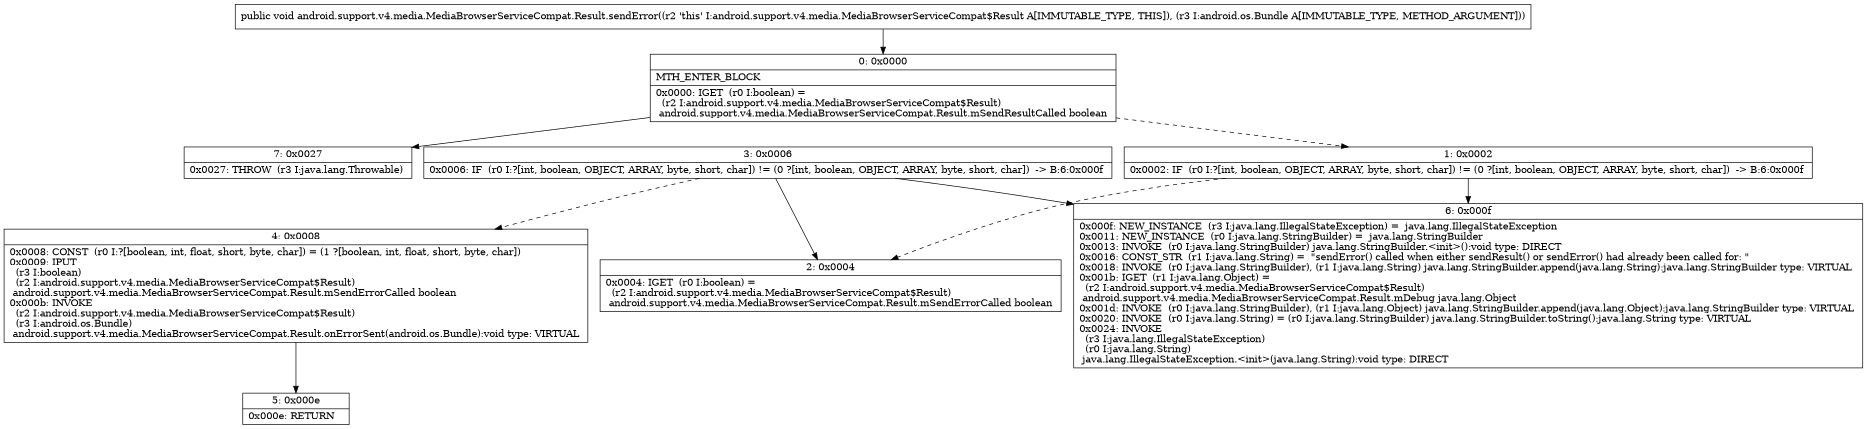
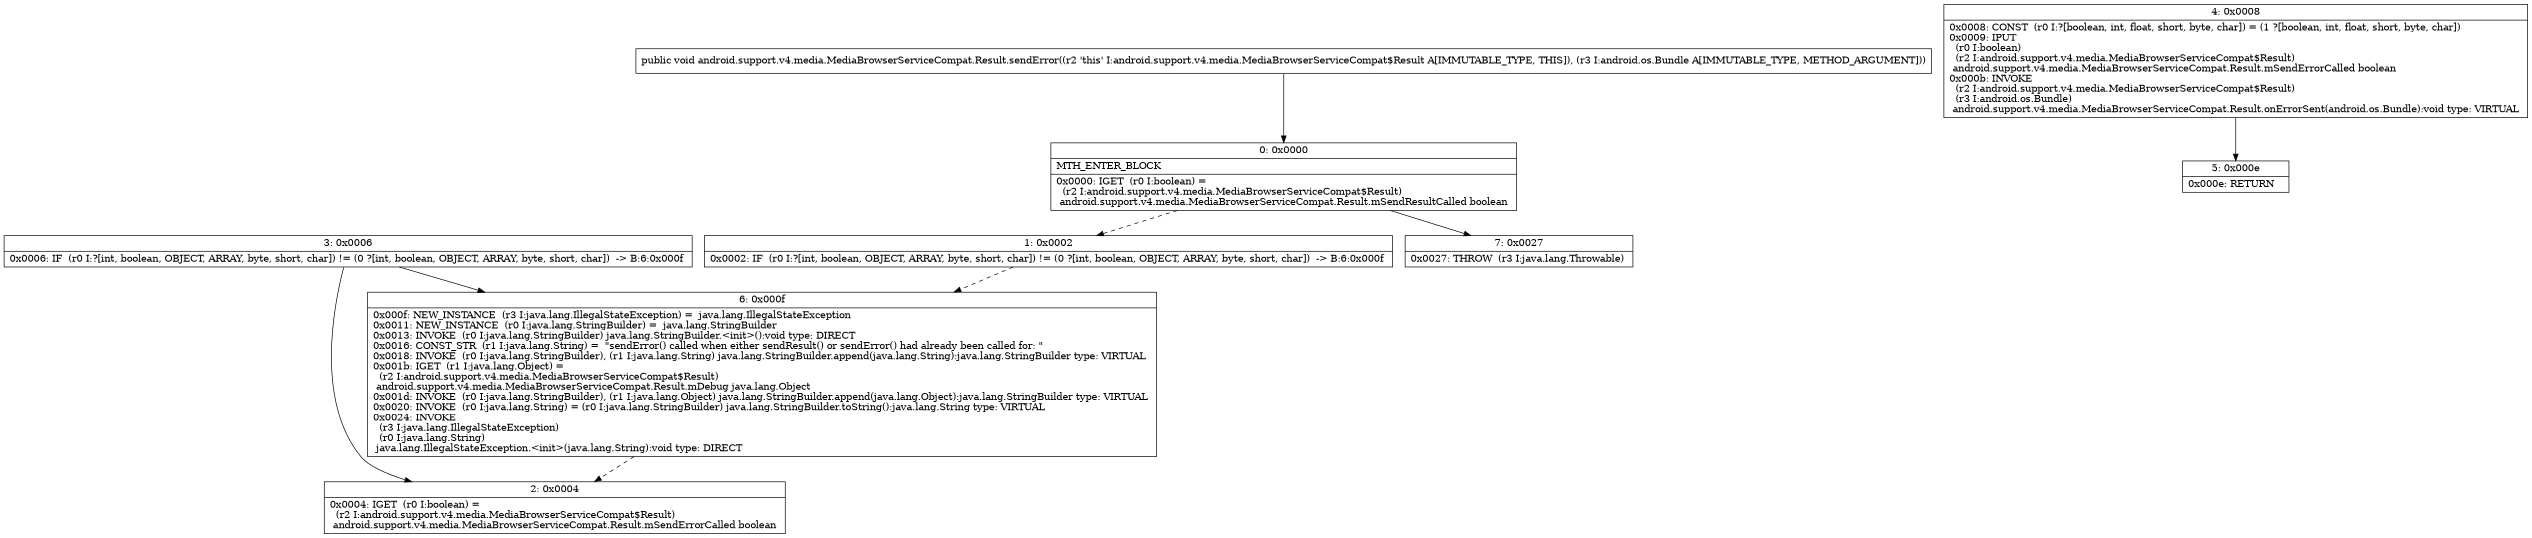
edge "1: 0x0002" -> "6: 0x000f": style solid -> dashed
edge "3: 0x0006" -> "4: 0x0008": removed
edge "1: 0x0002" -> "2: 0x0004": now "6: 0x000f" -> "2: 0x0004"
node "4: 0x0008": text "(r3 I:boolean)" -> "(r0 I:boolean)"
